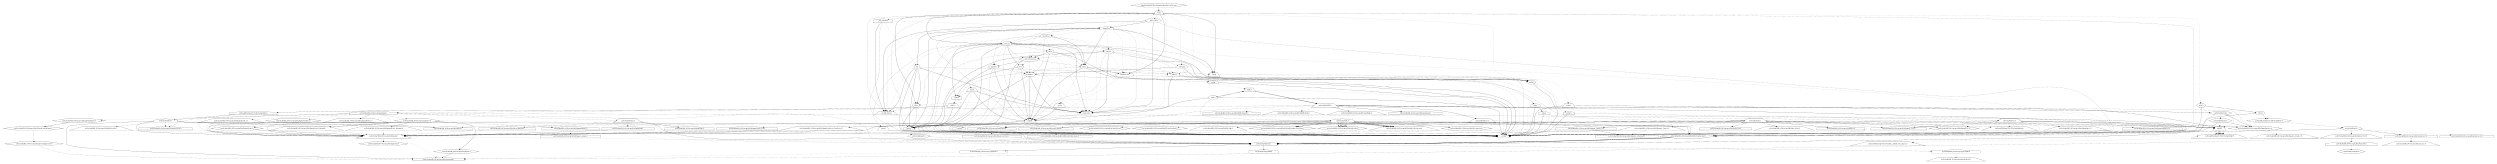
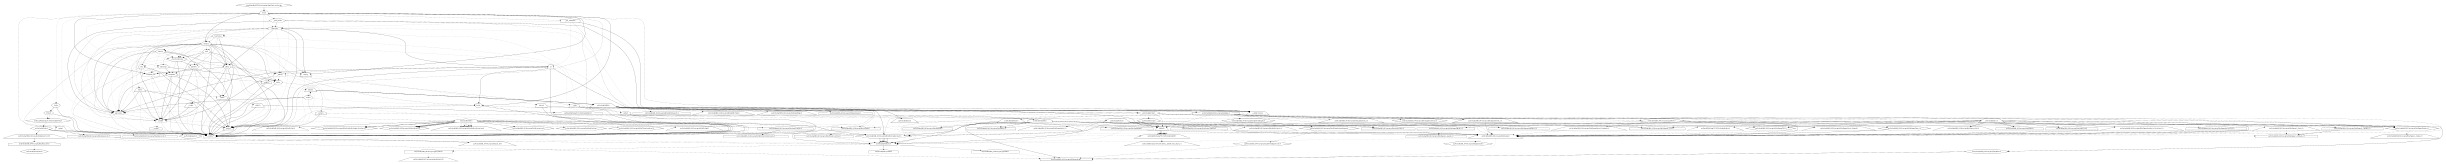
node "usr/include/x86_64-linux-gnu/bits/fp-fast.h": added
